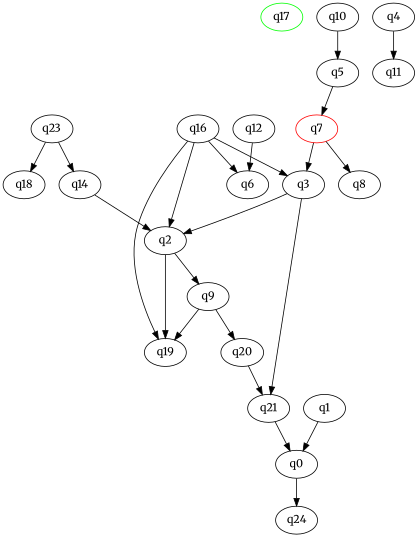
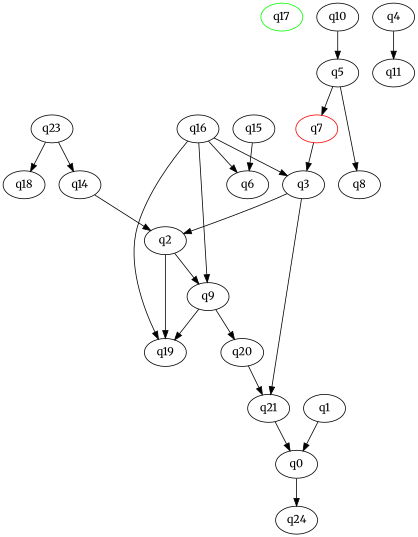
node "q12": label "q12" -> "q15"
edge "q7" -> "q8": now "q5" -> "q8"
edge "q16" -> "q2": now "q16" -> "q9"
